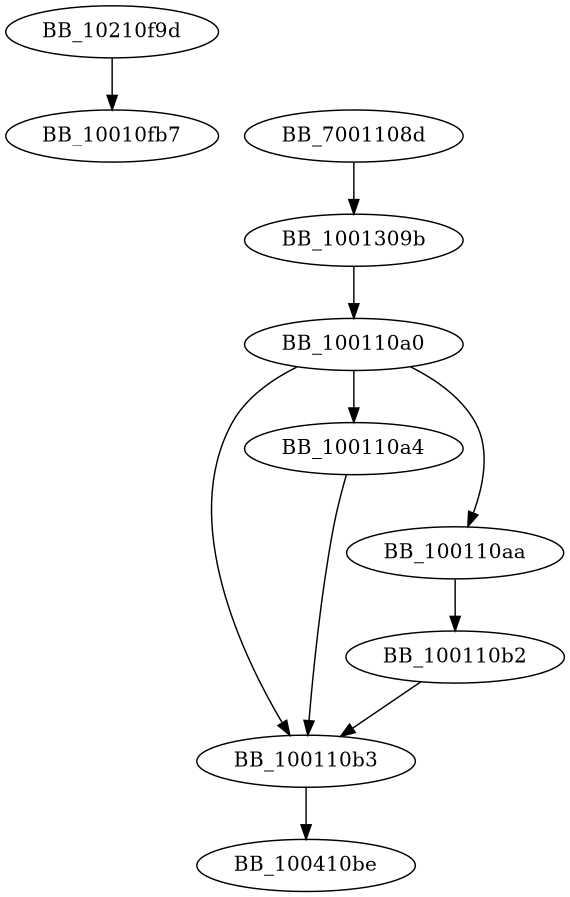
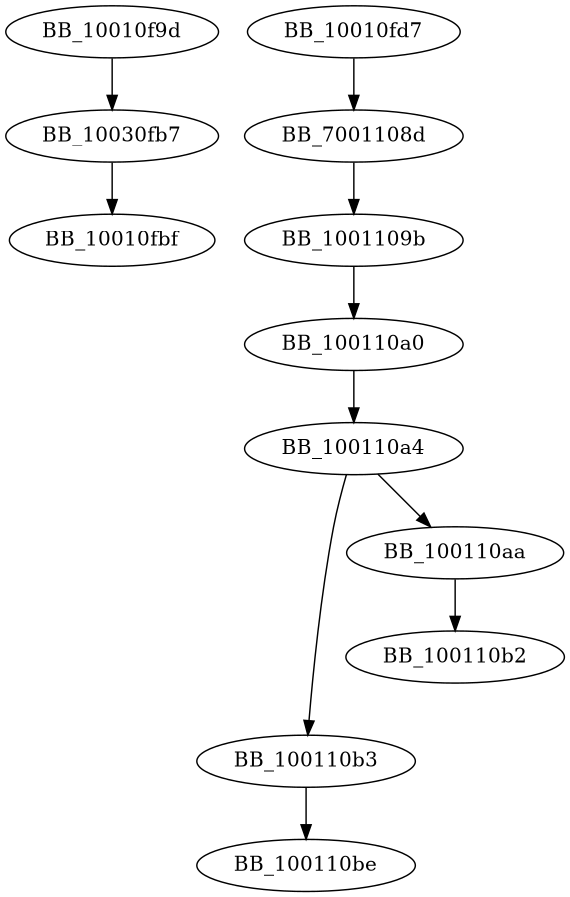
node "BB_10210f9d": label "BB_10210f9d" -> "BB_10010f9d"
node "BB_10010fd7": added
node "BB_10010fb7": label "BB_10010fb7" -> "BB_10030fb7"
node "BB_10010fbf": added
node "BB_1001309b": label "BB_1001309b" -> "BB_1001109b"
edge "BB_100110a0" -> "BB_100110aa": now "BB_100110a4" -> "BB_100110aa"
edge "BB_100110a0" -> "BB_100110b3": removed
edge "BB_100110b2" -> "BB_100110b3": removed
node "BB_100410be": label "BB_100410be" -> "BB_100110be"
